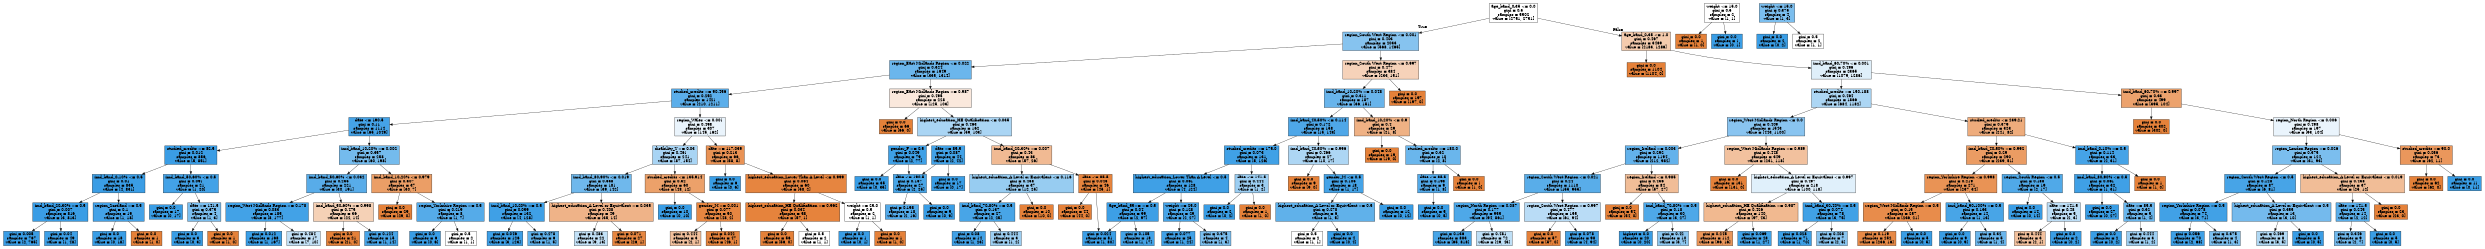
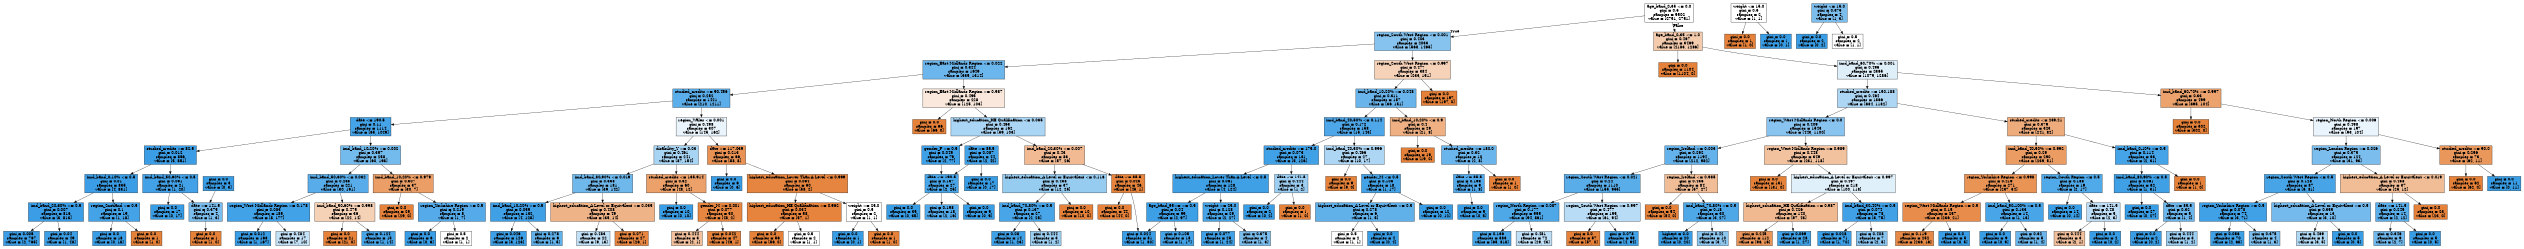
edge "gender_F <= 0.5 gini = 0.049 samples = 79 value = [2, 77]" -> "gini = 0.0 samples = 35 value = [0, 35]": now "date <= 190.5 gini = 0.137 samples = 27 value = [2, 25]" -> "gini = 0.0 samples = 35 value = [0, 35]"
edge "date <= 141.5 gini = 0.375 samples = 4 value = [1, 3]" -> "gini = 0.0 samples = 3 value = [0, 3]": reversed
